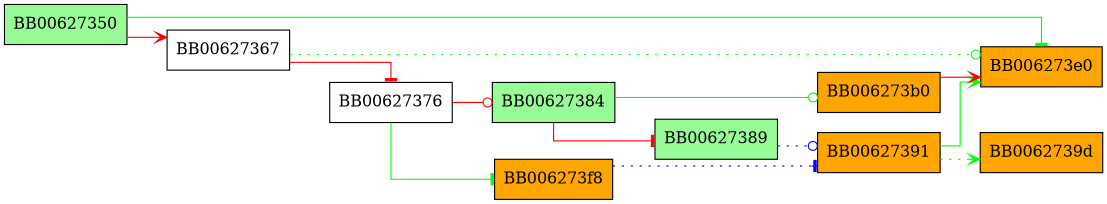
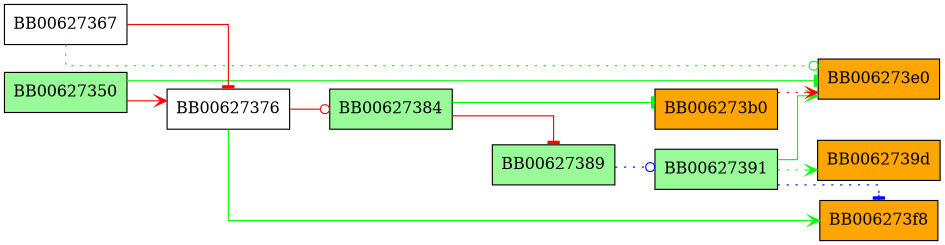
edge "BB00627350" -> "BB00627367": now "BB00627350" -> "BB00627376"
edge "BB006273b0" -> "BB006273e0": style solid -> dotted
edge "BB00627384" -> "BB006273b0": arrowhead odot -> tee
node "BB00627391": fillcolor orange -> palegreen
edge "BB006273f8" -> "BB00627391": reversed
edge "BB00627376" -> "BB006273f8": arrowhead tee -> vee
